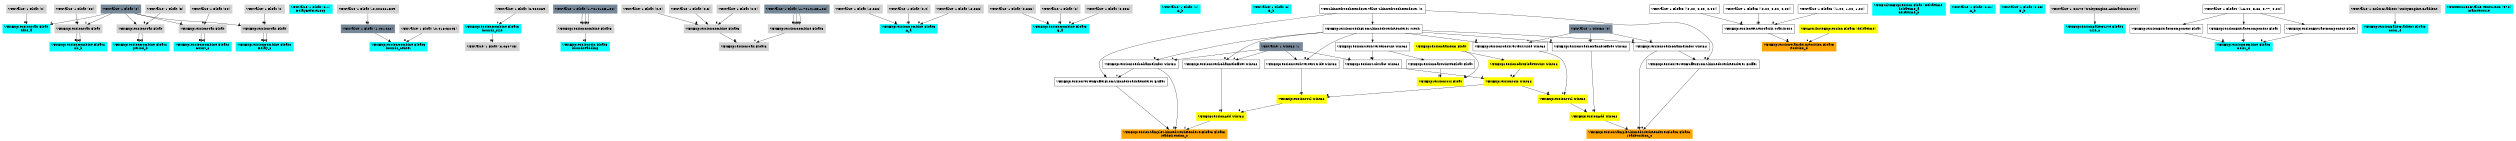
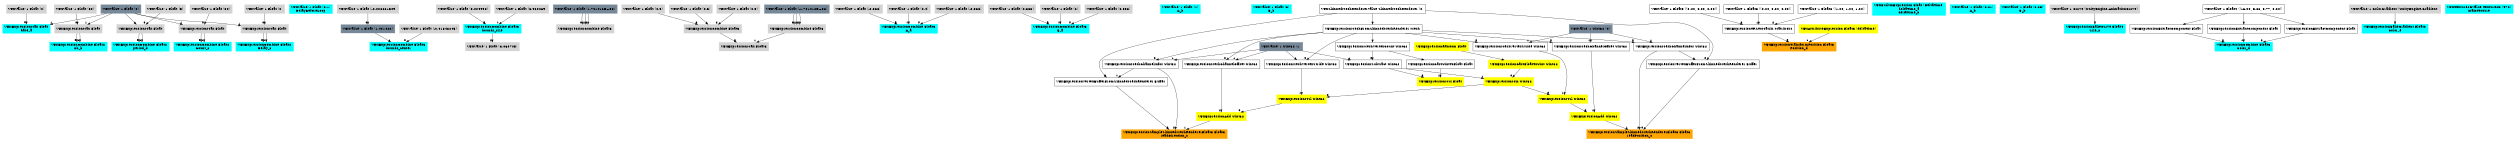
node "VFXValue`1 Float (3.004998)": added
node "VFXExpressionMin Float3 boundsPadding": removed
edge "VFXExpressionRandom Float" -> "VFXExpressionMul Float": now "VFXExpressionSubtract Uint32" -> "VFXExpressionMul Float"
